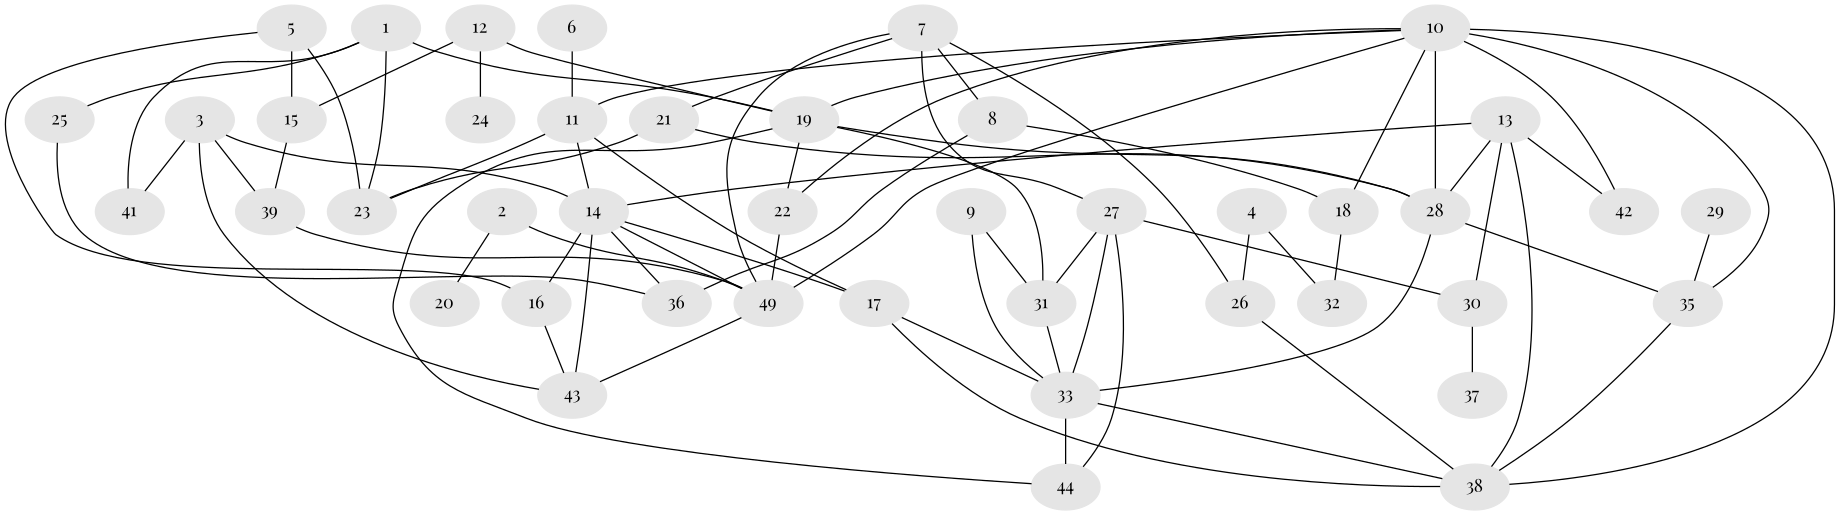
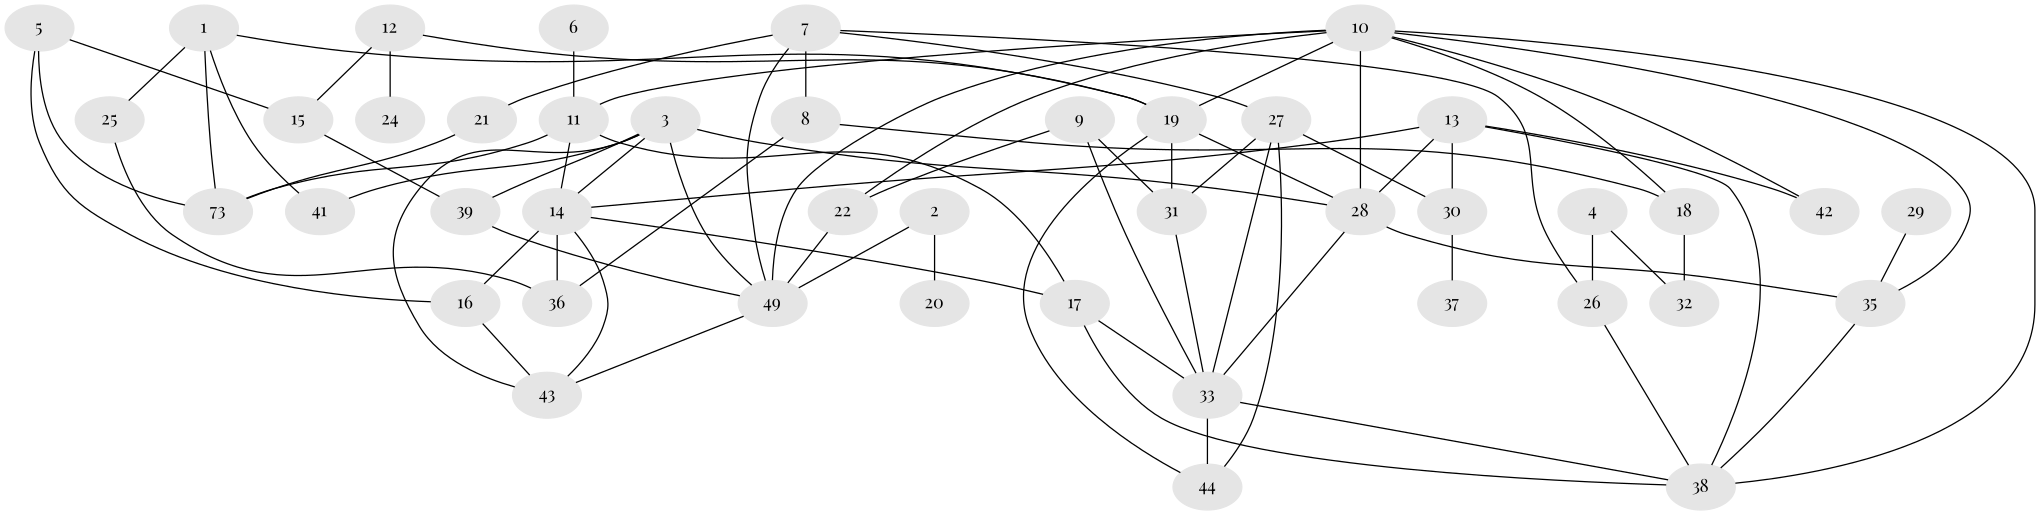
edge "21" -- "28": now "3" -- "28"
edge "19" -- "22": now "9" -- "22"
node "23": label "23" -> "73"
edge "14" -- "49": now "3" -- "49"
